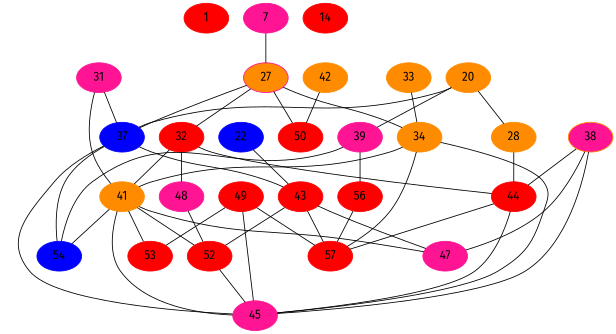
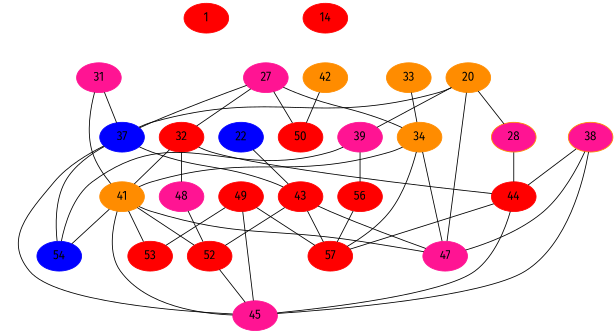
node "7": removed
node "27": fillcolor darkorange -> deeppink
node "28": fillcolor darkorange -> deeppink
edge "20" -- "47": added
edge "34" -- "45": now "34" -- "47"
